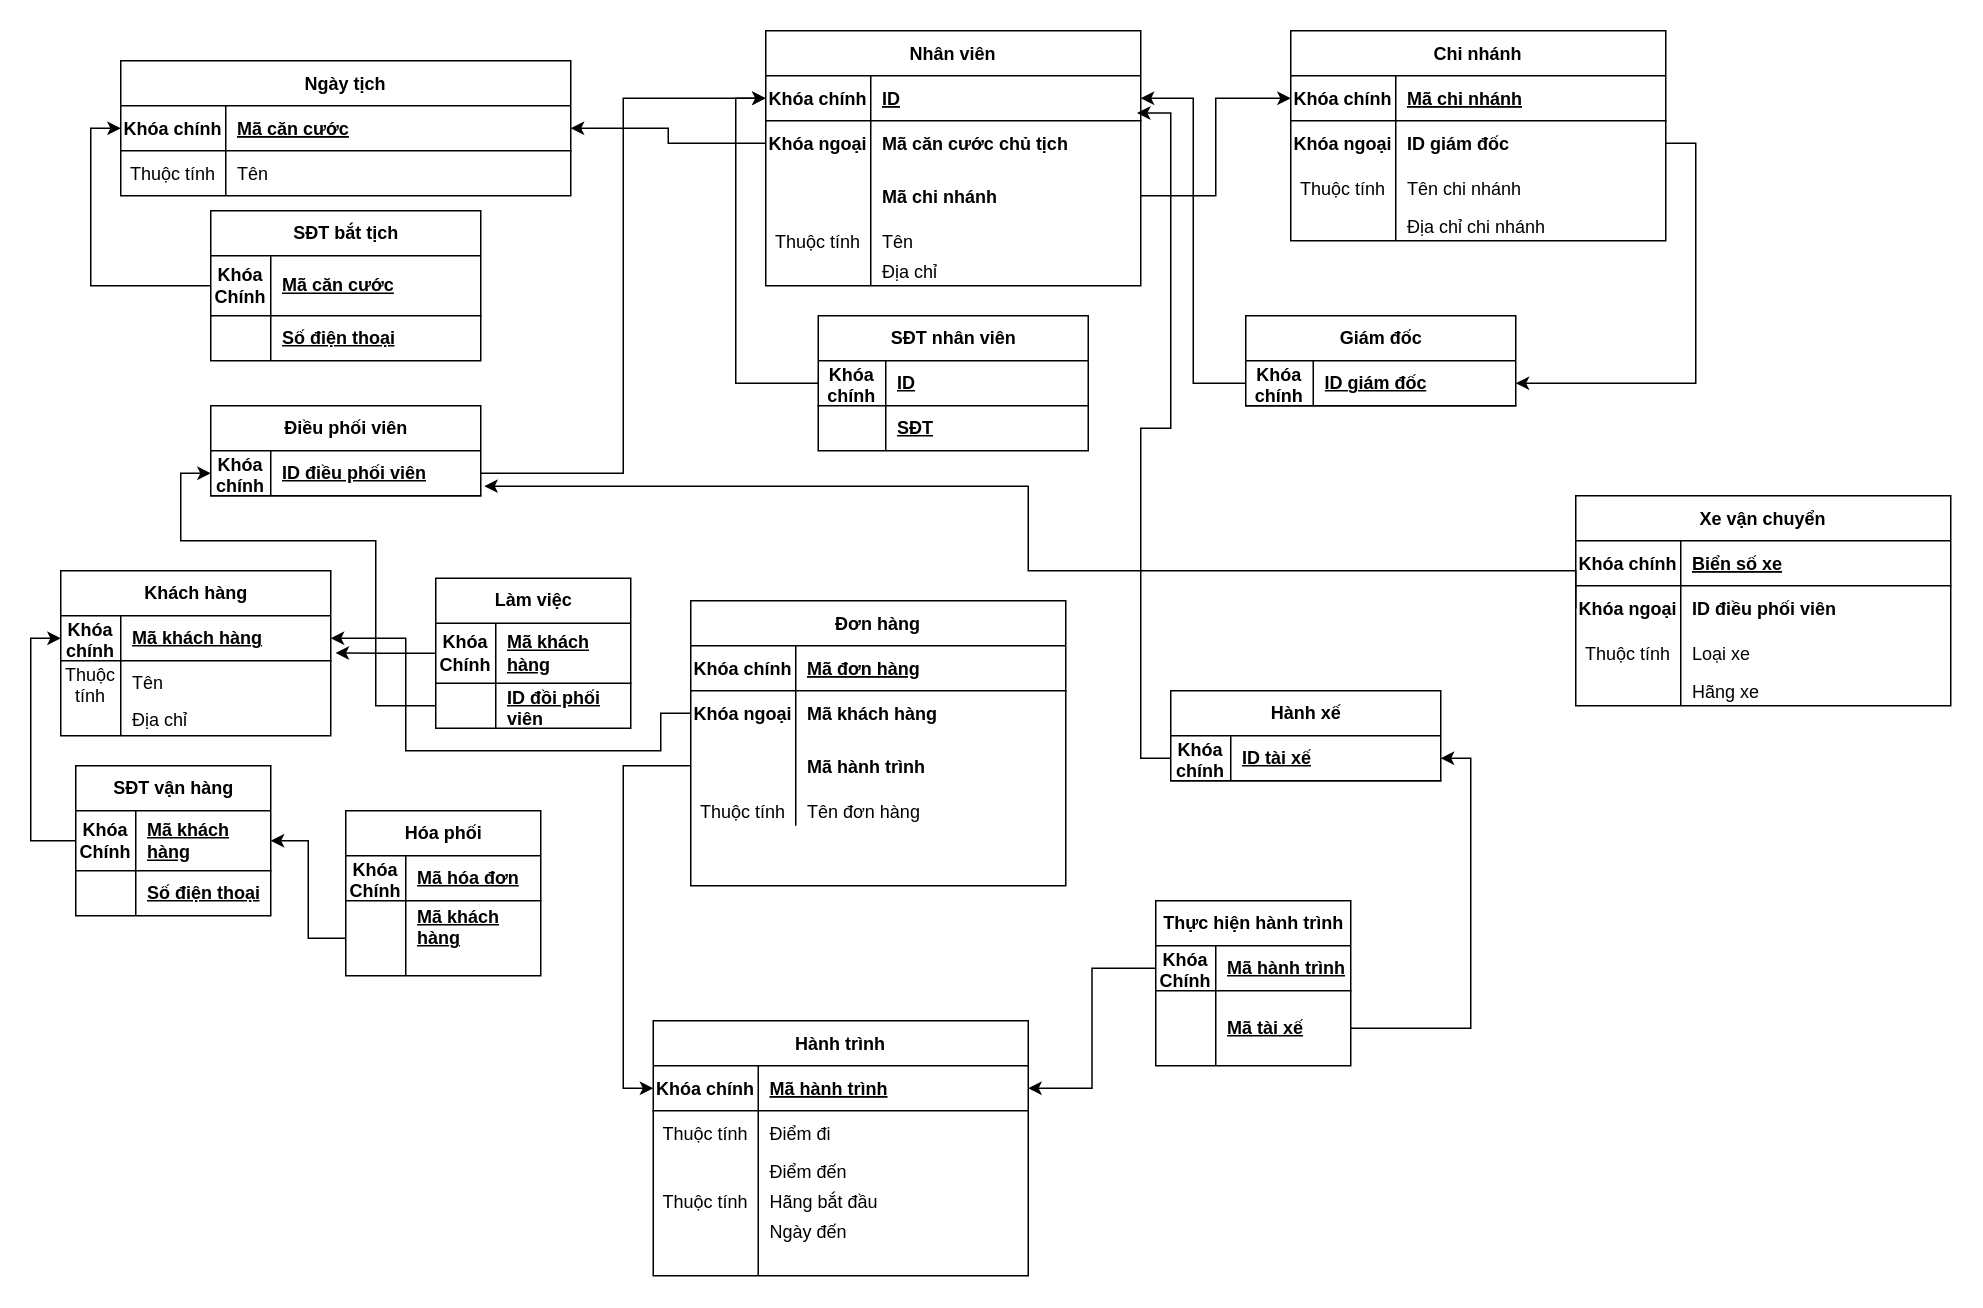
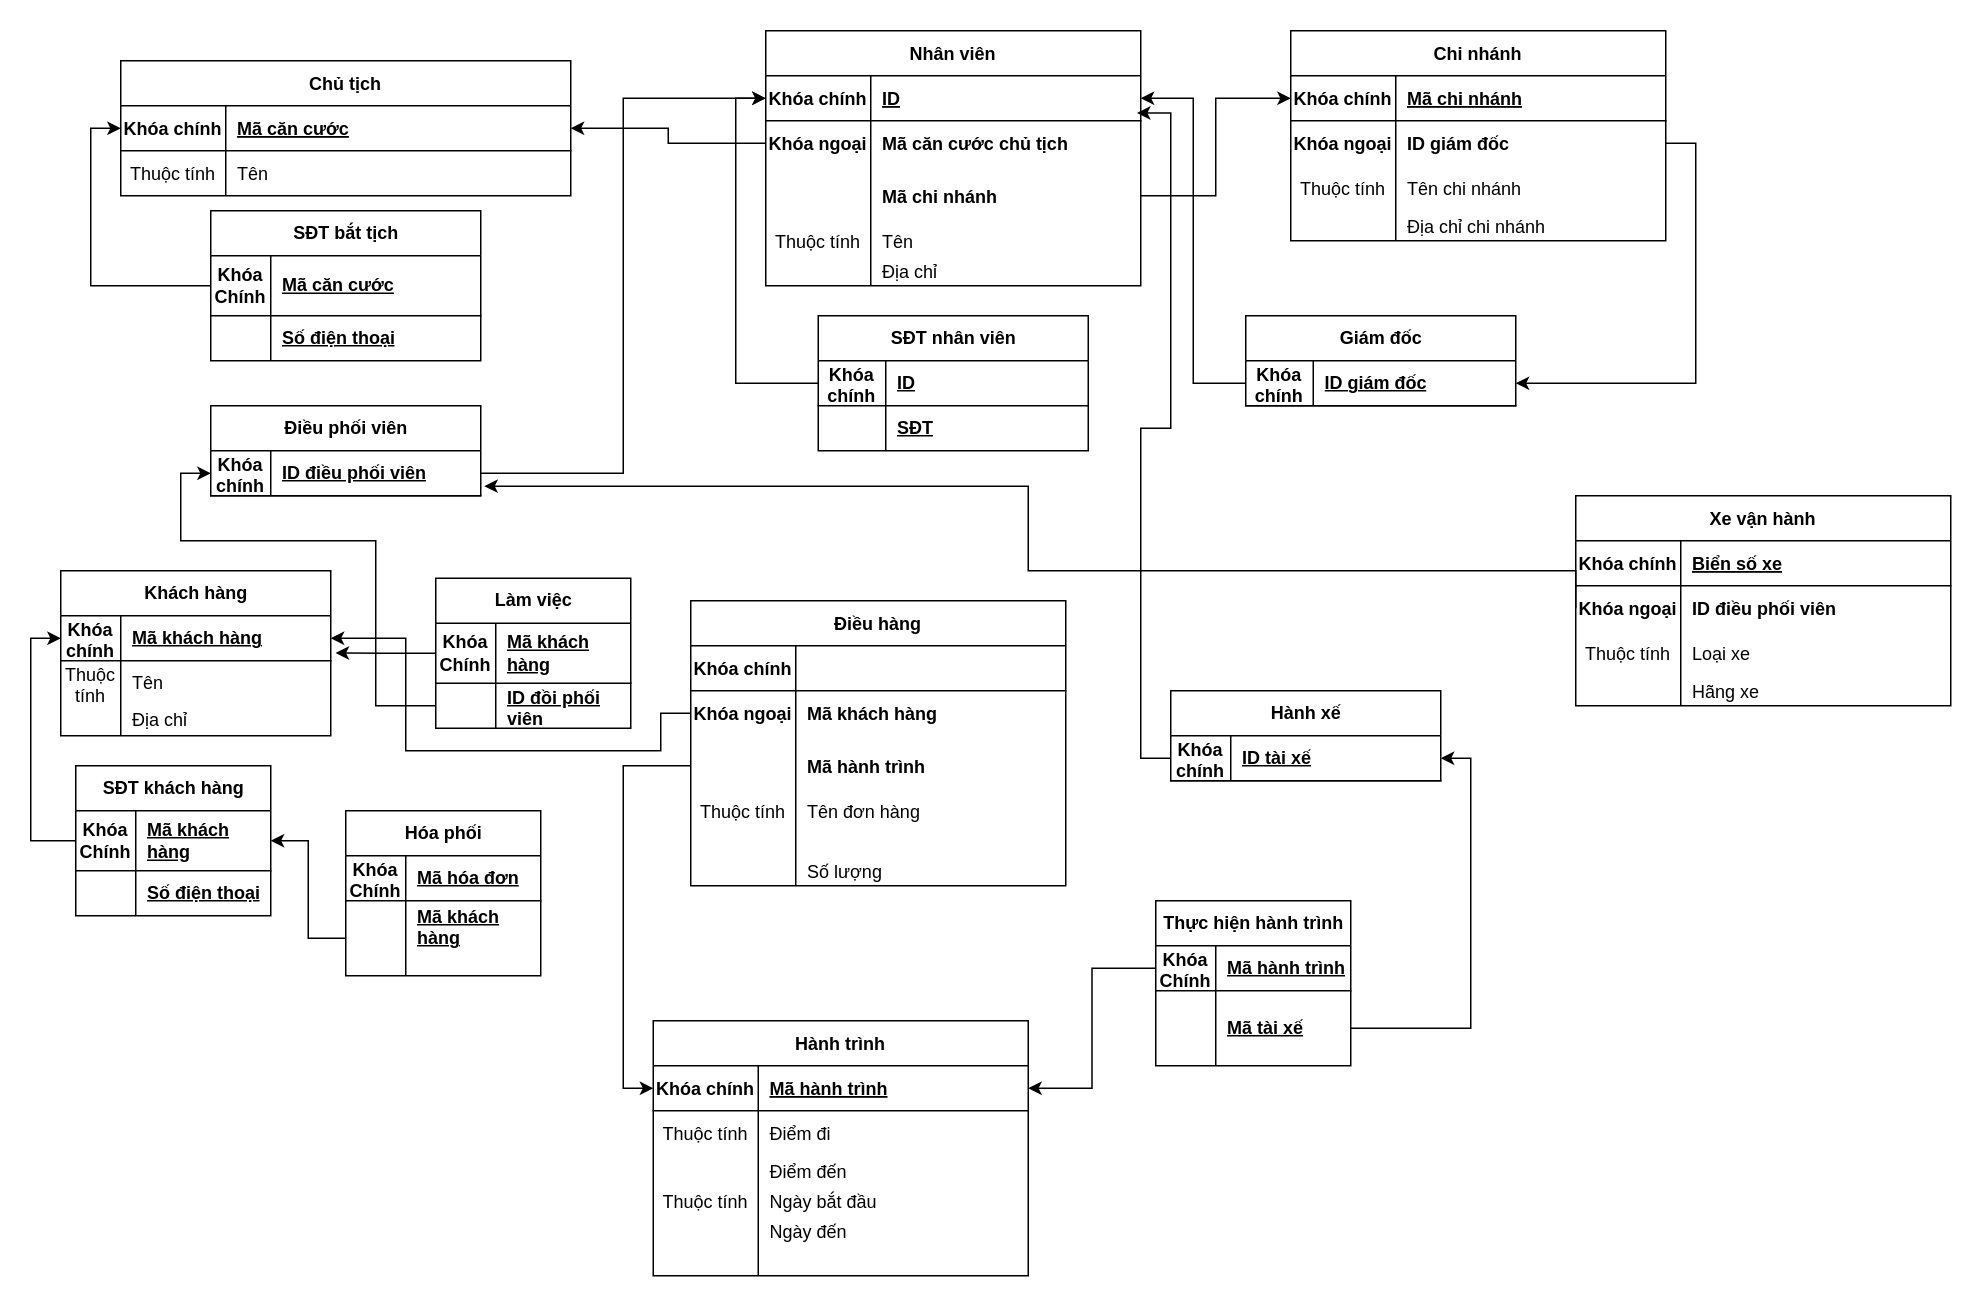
node "Ngày tịch": label "Ngày tịch" -> "Chủ tịch"
node "Xe vận chuyển": label "Xe vận chuyển" -> "Xe vận hành"
node "Đơn hàng": label "Đơn hàng" -> "Điều hàng"
node "Mã đơn hàng": removed
node "SĐT vận hàng": label "SĐT vận hàng" -> "SĐT khách hàng"
node "Số lượng": added
node "Hãng bắt đầu": label "Hãng bắt đầu" -> "Ngày bắt đầu"
